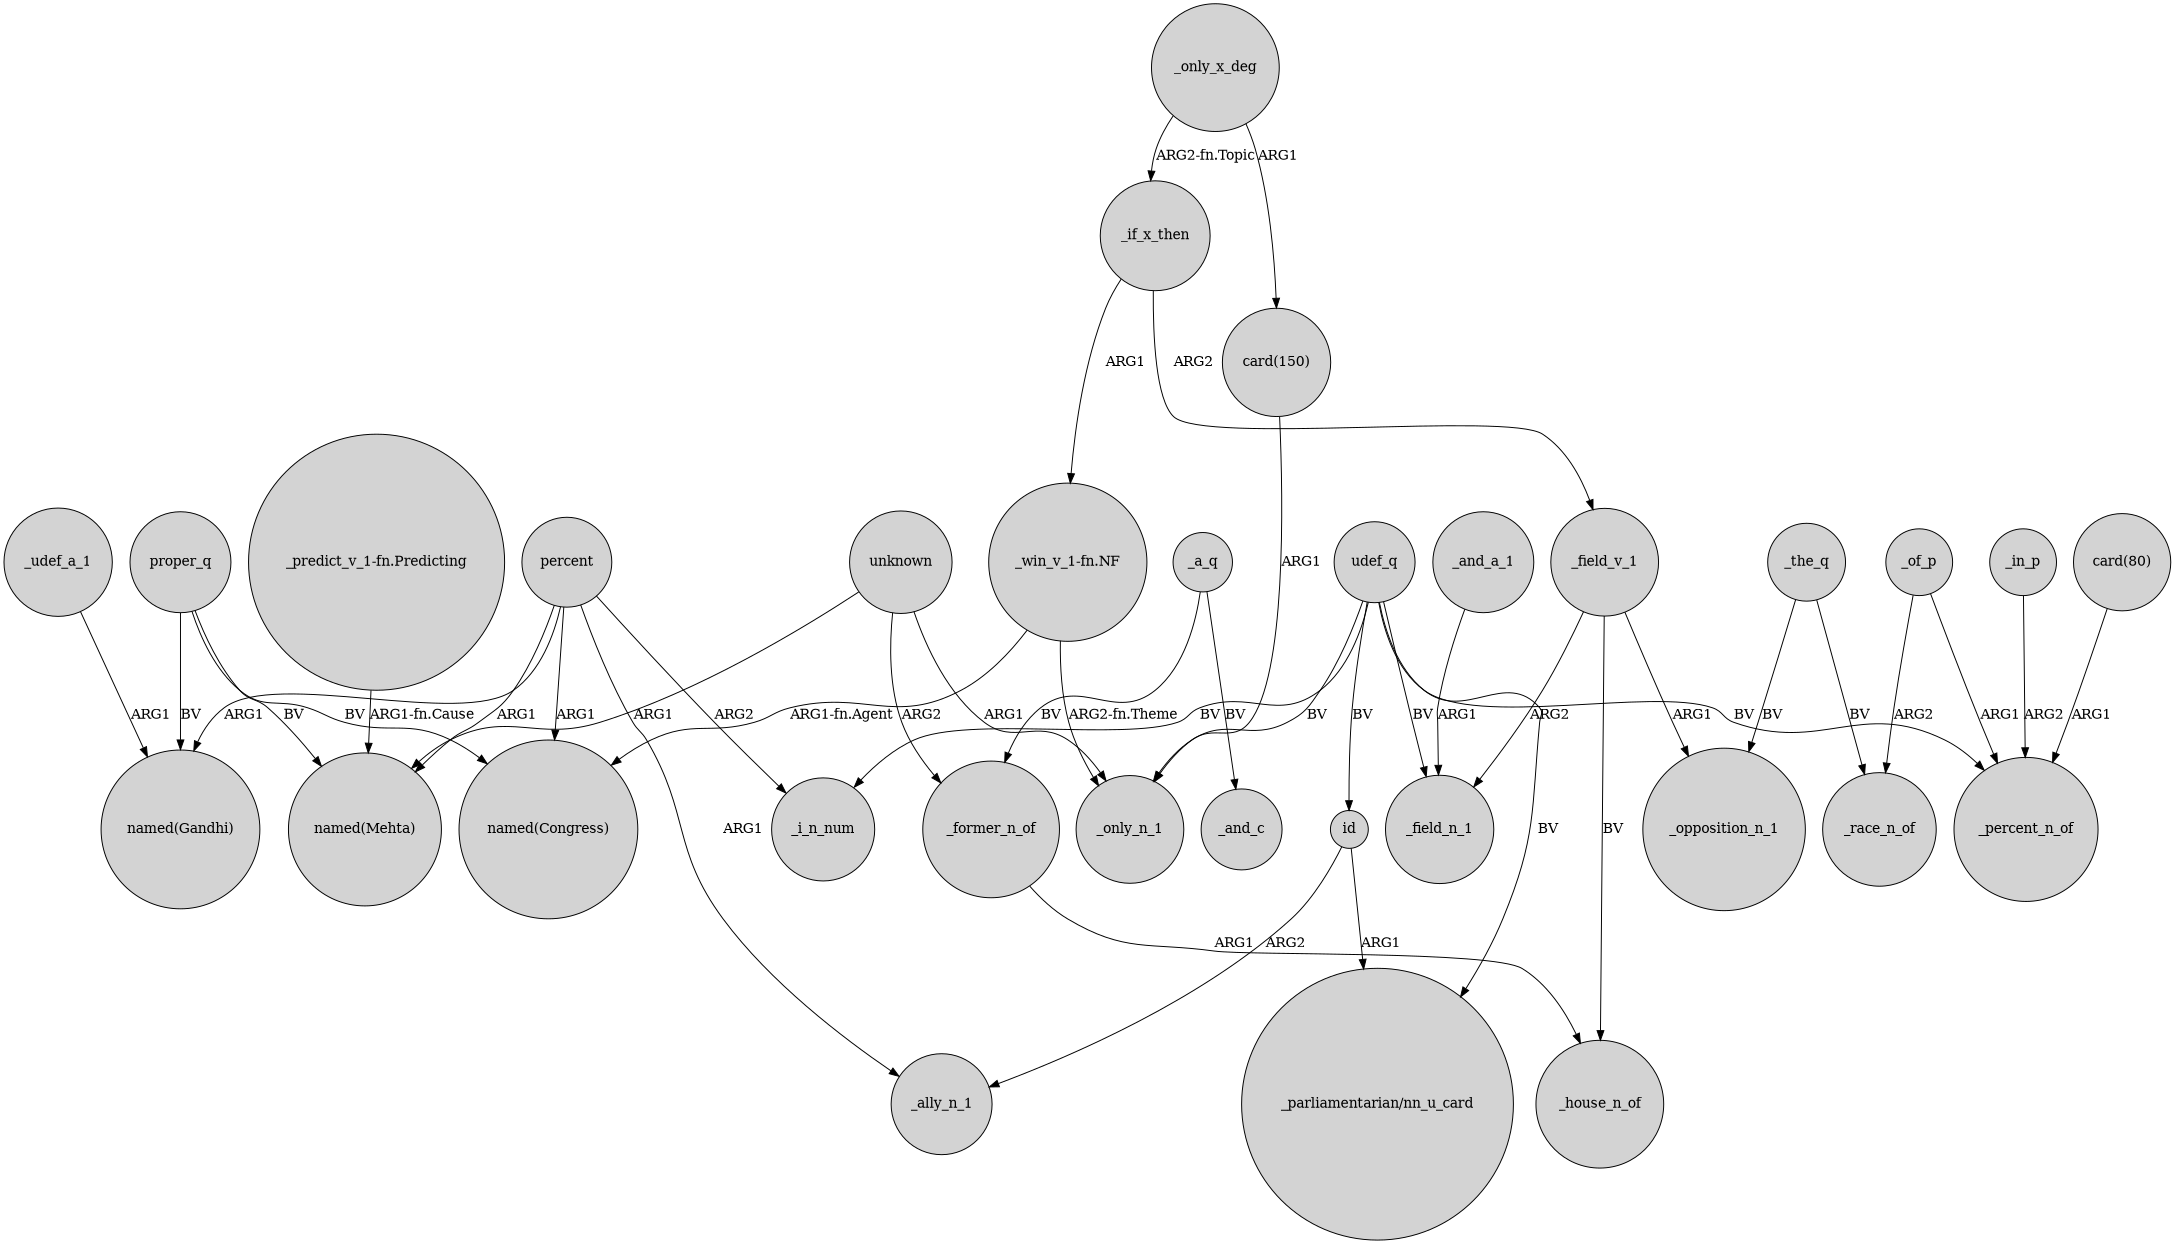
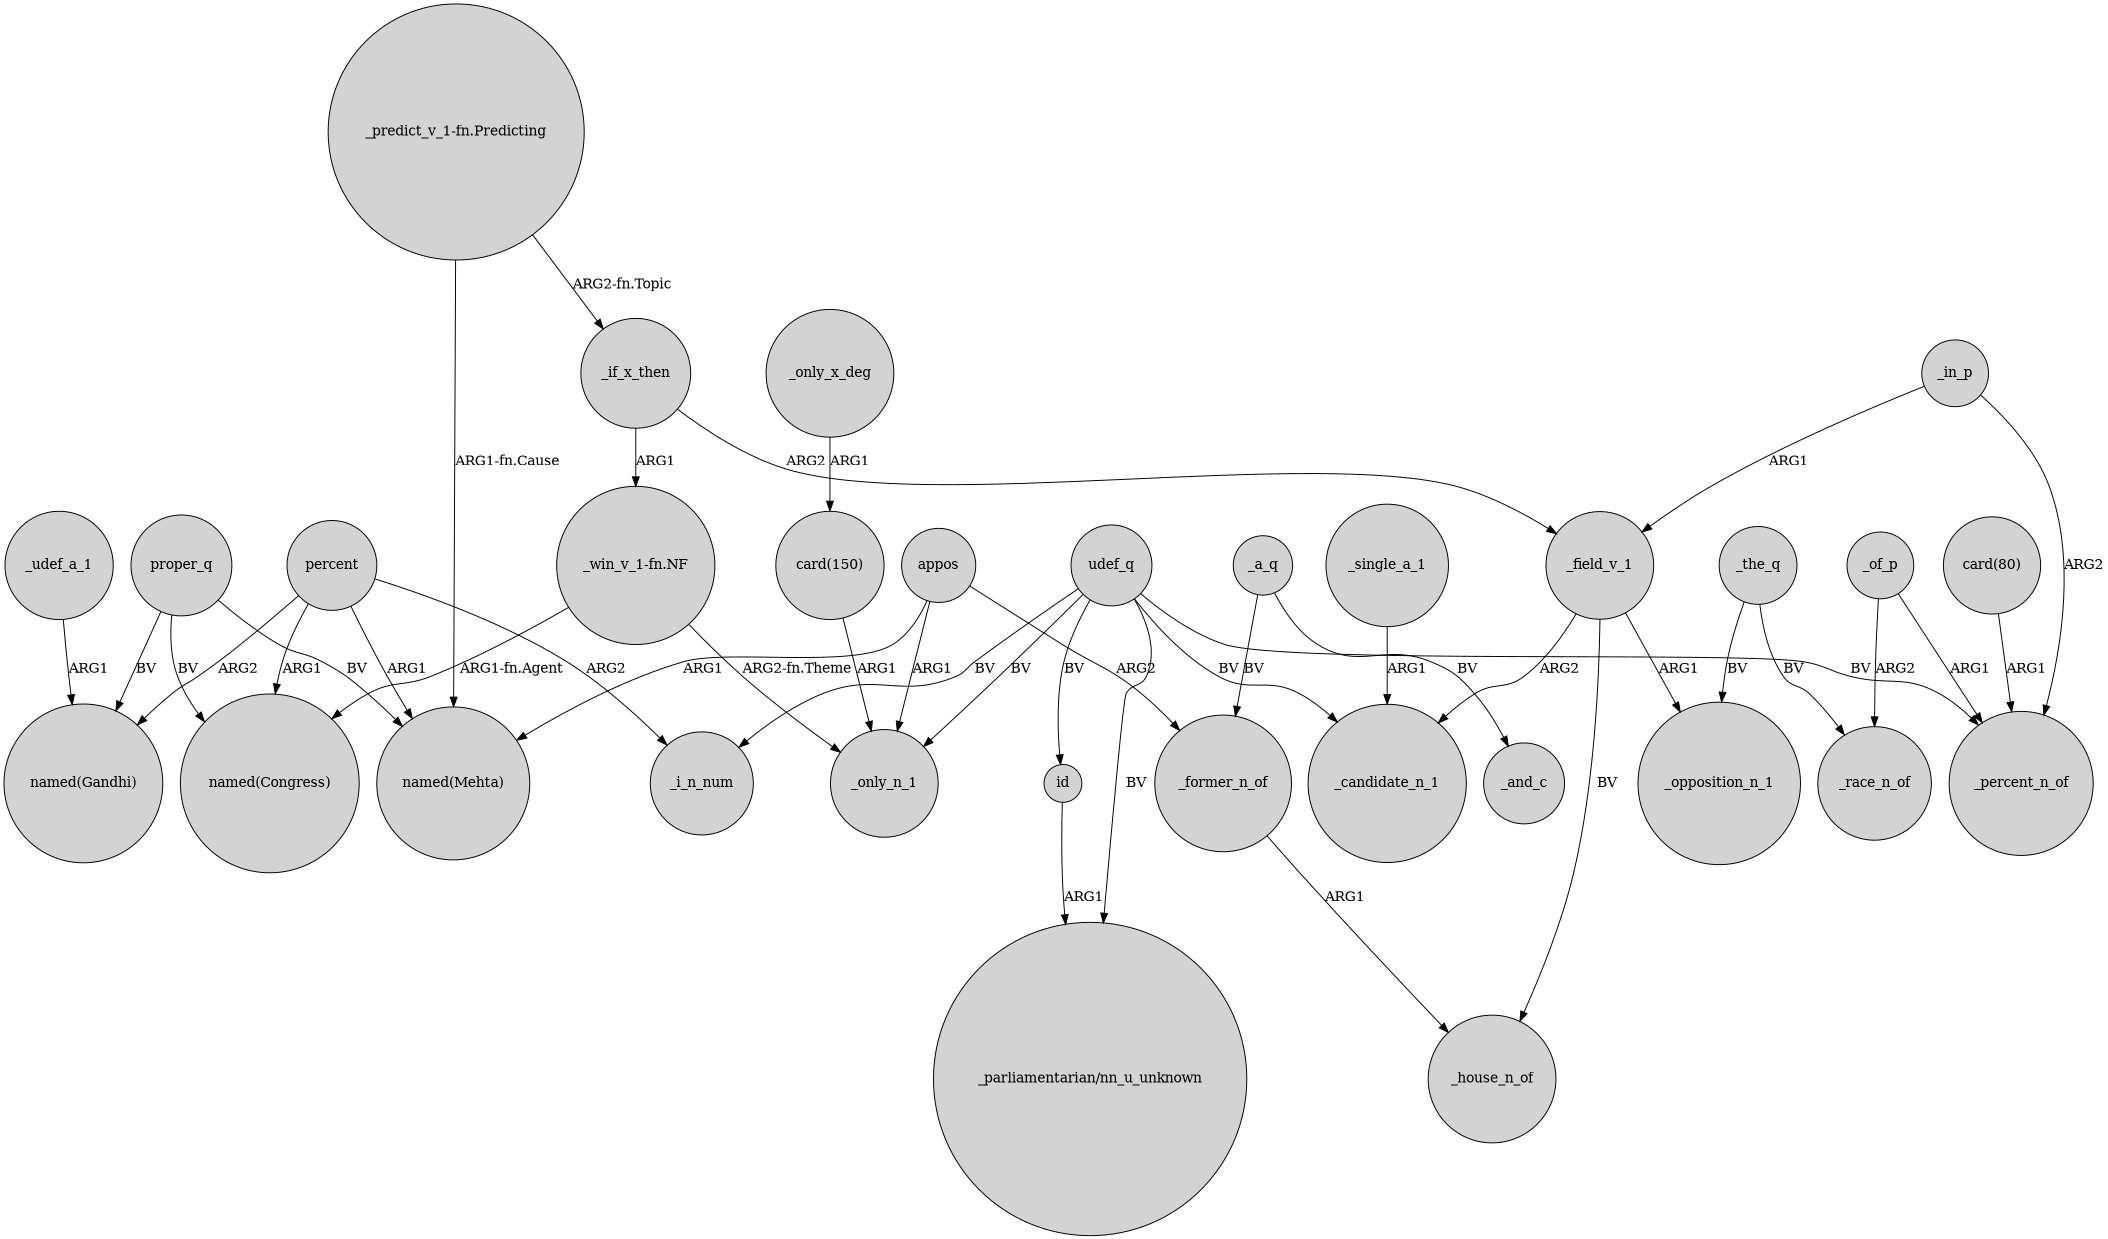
edge "_only_x_deg" -> "_if_x_then": now "_predict_v_1-fn.Predicting" -> "_if_x_then"
edge "_in_p" -> "_field_v_1": added, label "ARG1"
node "unknown": label "unknown" -> "appos"
node "_and_a_1": label "_and_a_1" -> "_single_a_1"
edge "percent" -> "named(Gandhi)": label "ARG1" -> "ARG2"
node "_field_n_1": label "_field_n_1" -> "_candidate_n_1"
node "_ally_n_1": removed
node "_parliamentarian/nn_u_card": label "_parliamentarian/nn_u_card" -> "_parliamentarian/nn_u_unknown"
